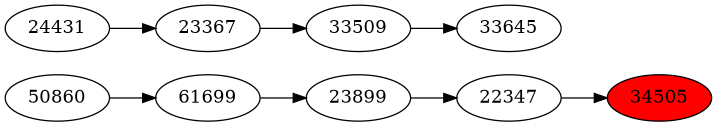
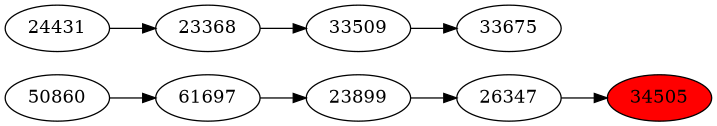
node "23367": label "23367" -> "23368"
node "33645": label "33645" -> "33675"
node "61699": label "61699" -> "61697"
node "22347": label "22347" -> "26347"
